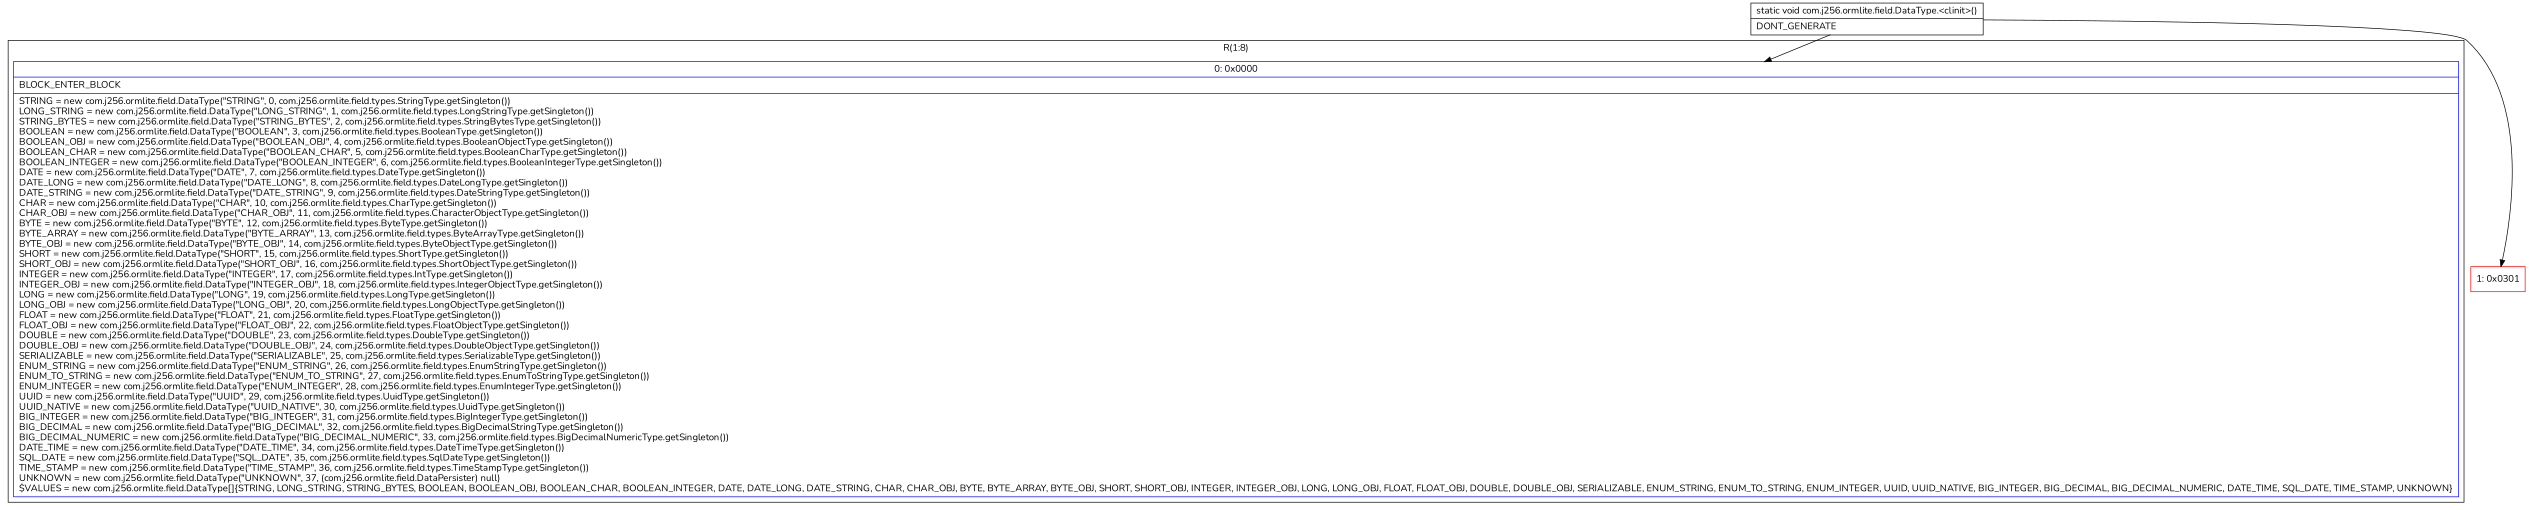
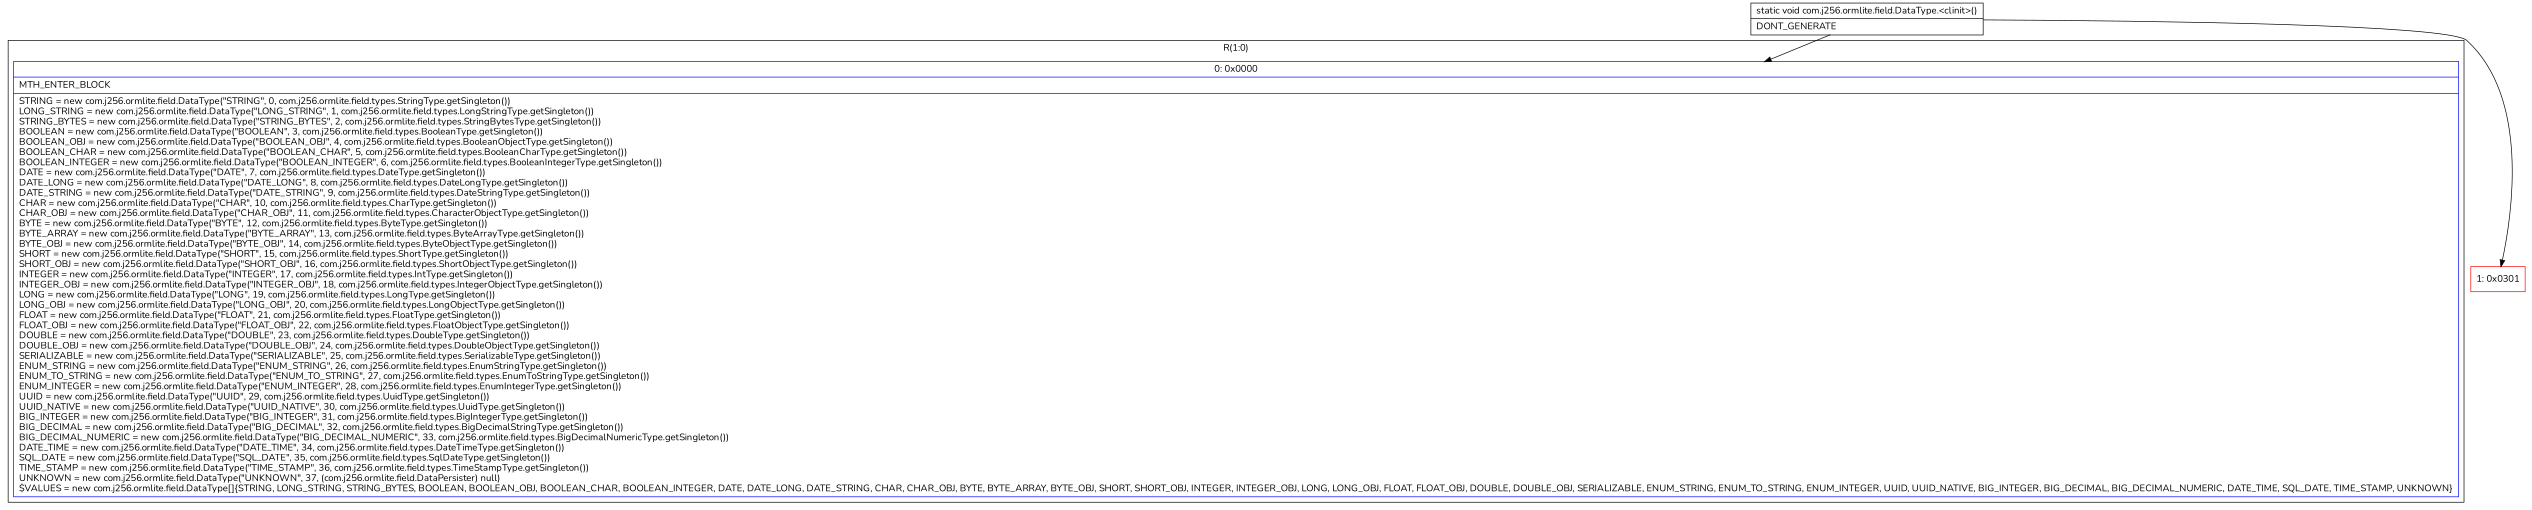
cluster "R(1:8)": label "R(1:8)" -> "R(1:0)"
node "0: 0x0000": text "BLOCK_ENTER_BLOCK" -> "MTH_ENTER_BLOCK"
